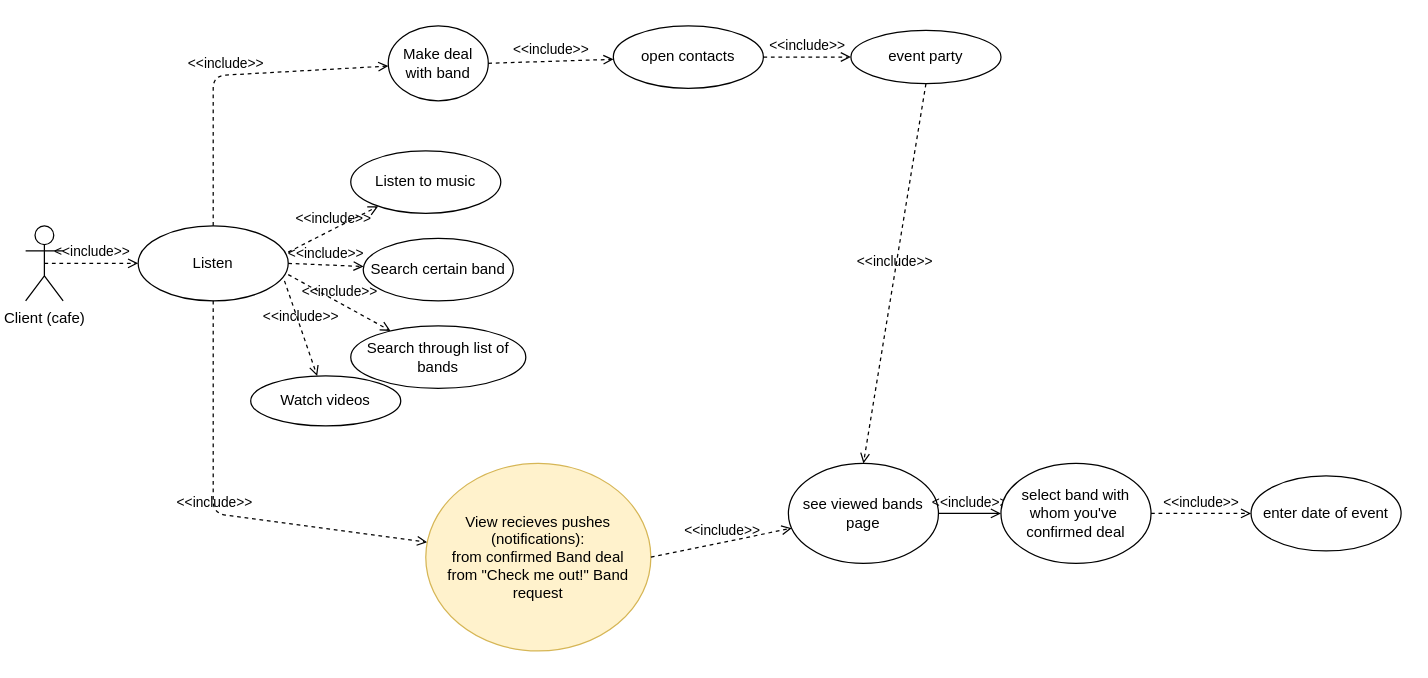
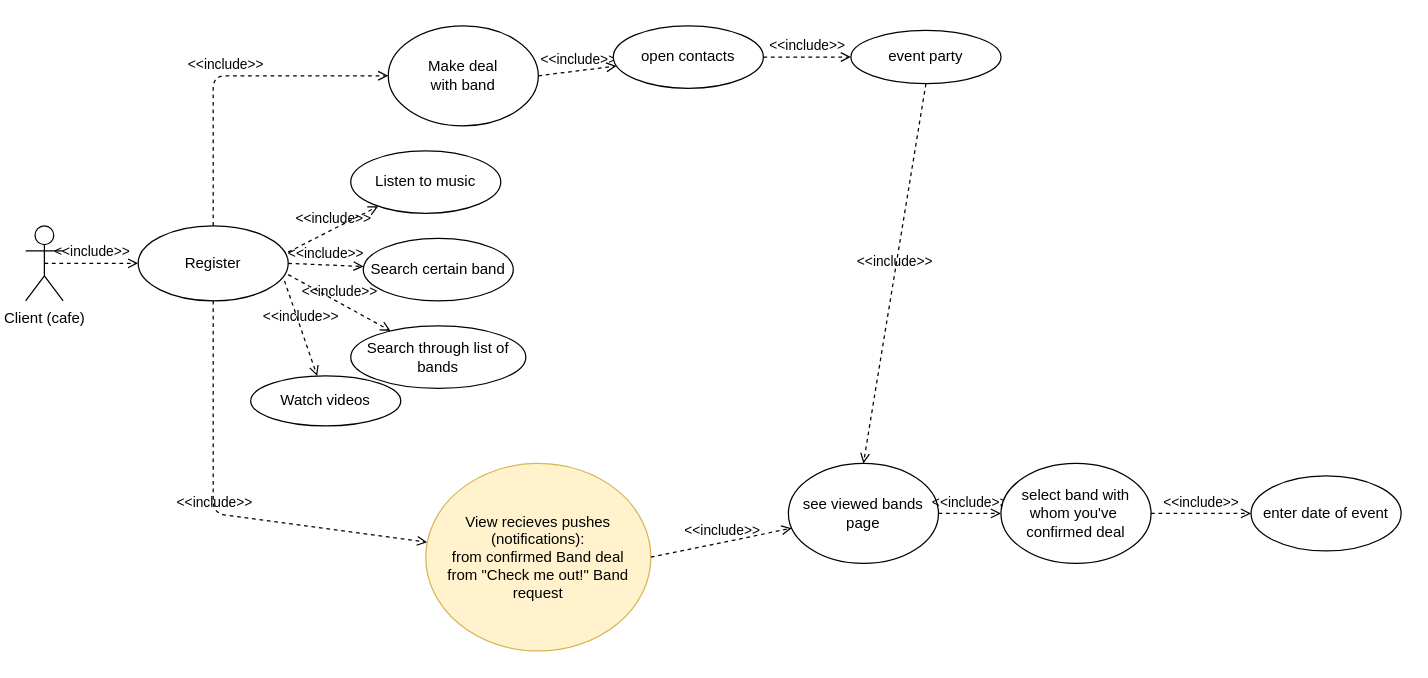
node "Make deal with band": size 100x75 -> 150x100
node "Listen": label "Listen" -> "Register"
edge "see viewed bands page" -> "select band with whom you've confirmed deal": style solid -> dashed
